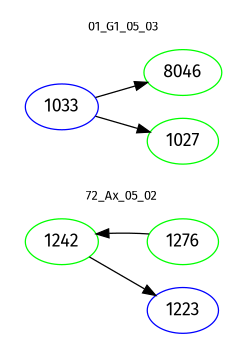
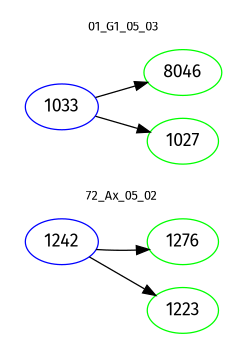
edge "1276" -> "1242": reversed
node "1242": color green -> blue
node "1223": color blue -> green
